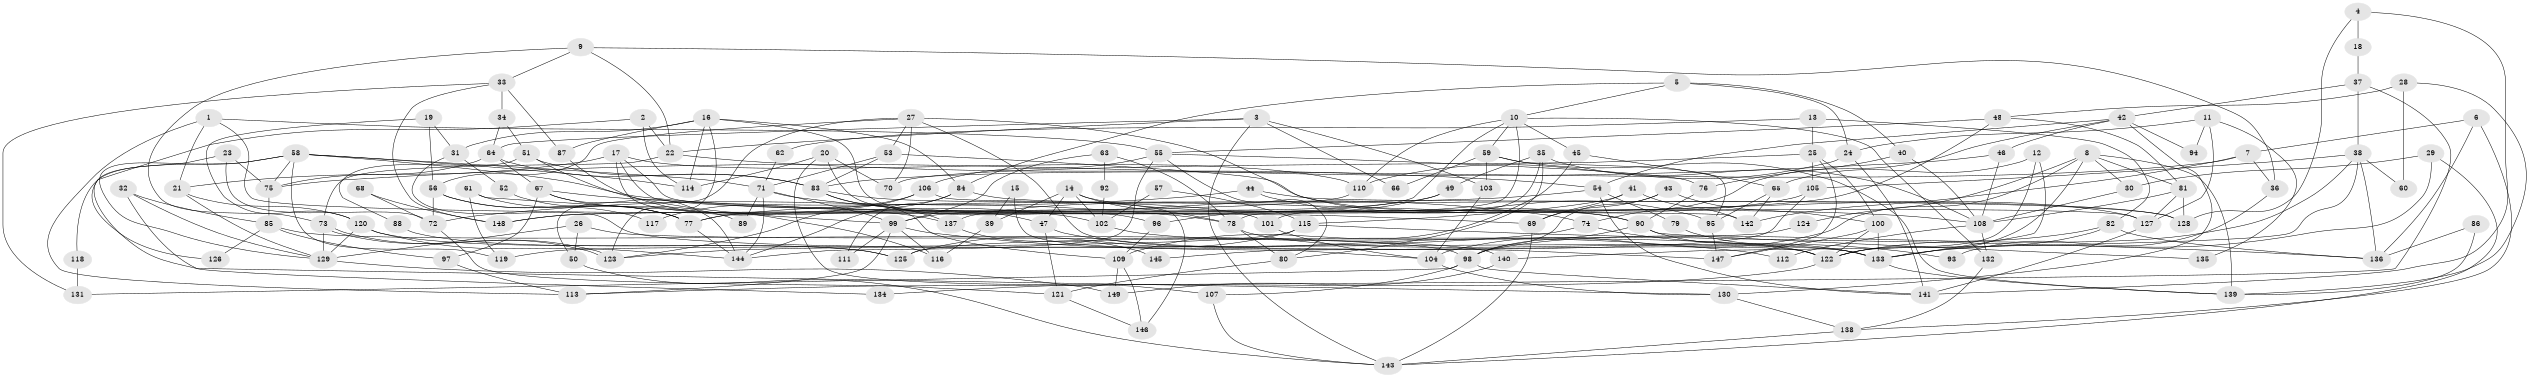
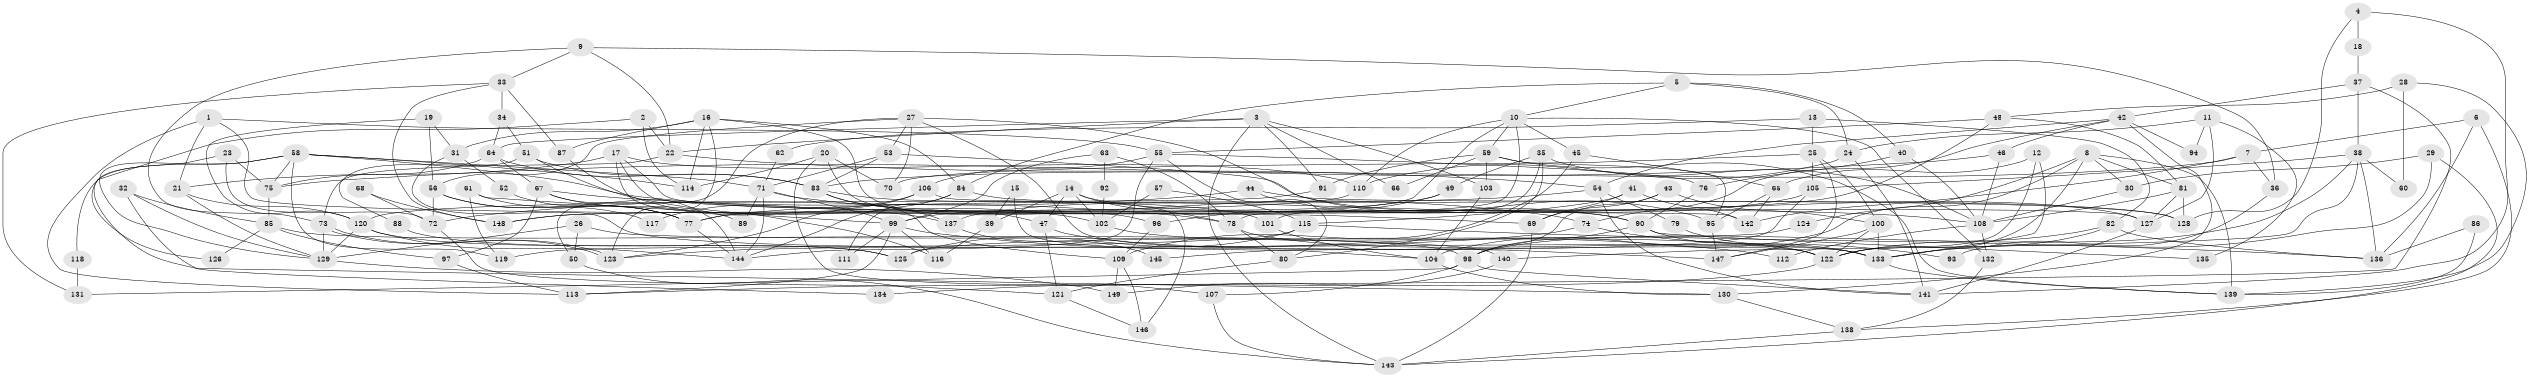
node "91": added
